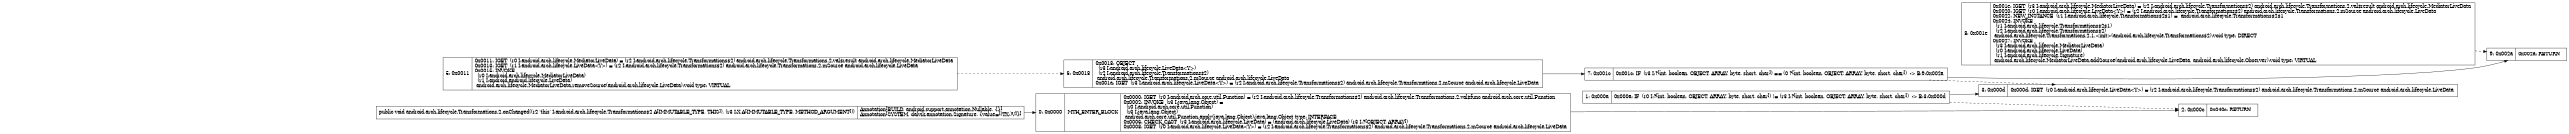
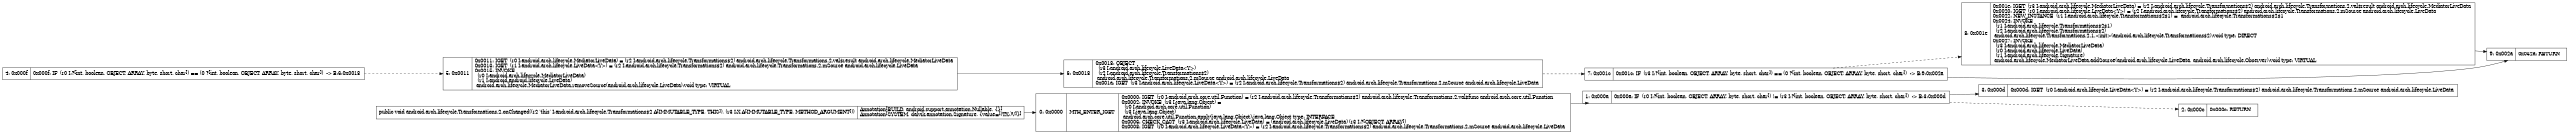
edge "8: 0x001e" -> "9: 0x002a": style dashed -> solid
node "9: 0x002a": text "0x002a: RETURN" -> "0x052a: RETURN"
node "4: 0x000f": added
edge "5: 0x0011" -> "6: 0x0018": style dashed -> solid
edge "6: 0x0018" -> "7: 0x001c": style solid -> dashed
edge "7: 0x001c" -> "3: 0x000d": now "7: 0x001c" -> "8: 0x001e"
node "2: 0x000c": text "0x040c: RETURN" -> "0x000c: RETURN"
edge "0: 0x0000" -> "2: 0x000c": now "0: 0x0000" -> "1: 0x000a"
node "0: 0x0000": text "MTH_ENTER_BLOCK" -> "MTH_ENTER_IGET"
